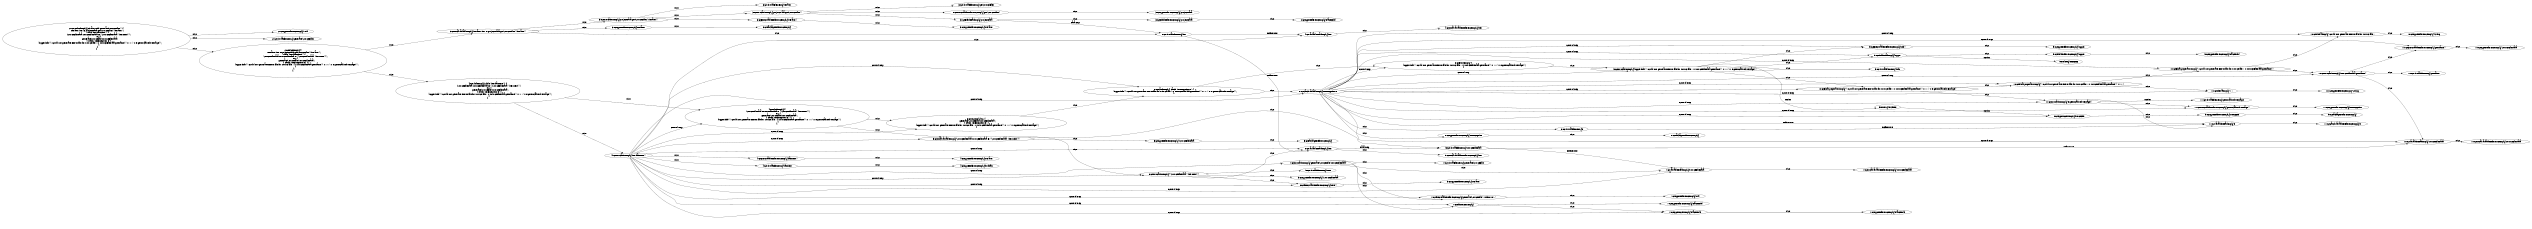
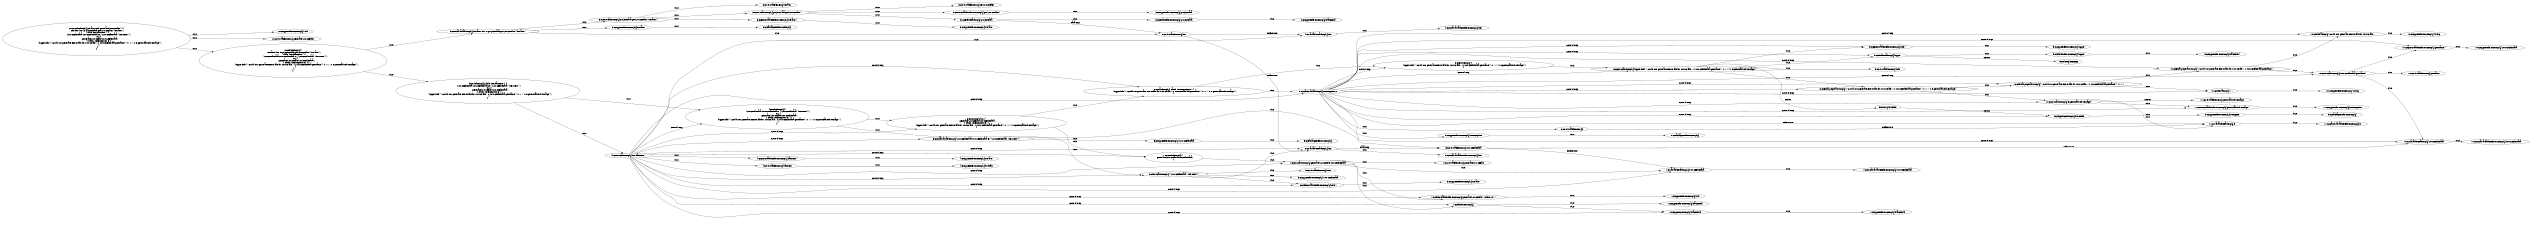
node "6:CtBlockImpl@{ generateSourceFile(sourceFileData); }": added
